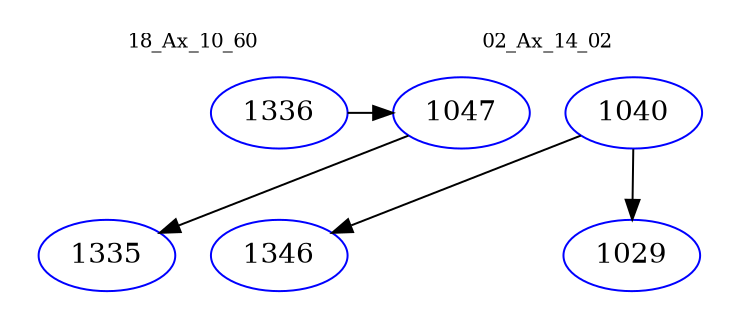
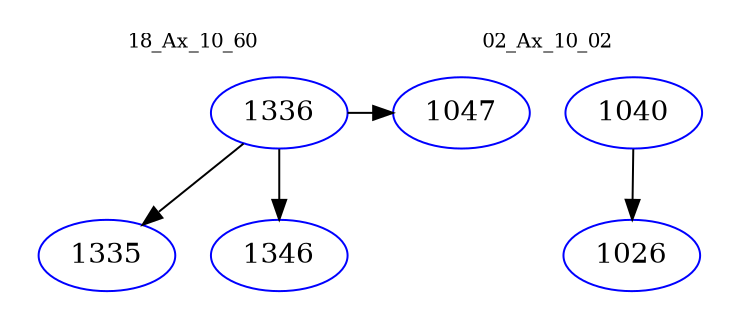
cluster "02_Ax_14_02": label "02_Ax_14_02" -> "02_Ax_10_02"
edge "1047" -> "1335": now "1336" -> "1335"
edge "1040" -> "1346": now "1336" -> "1346"
node "1029": label "1029" -> "1026"
